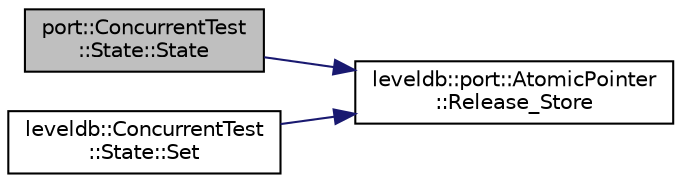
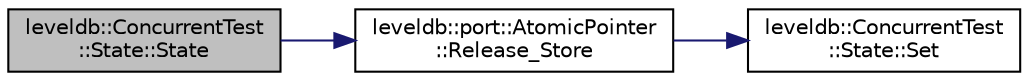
node "port::ConcurrentTest ::State::State": label "port::ConcurrentTest ::State::State" -> "leveldb::ConcurrentTest ::State::State"
edge "leveldb::ConcurrentTest ::State::Set" -> "leveldb::port::AtomicPointer ::Release_Store": reversed
